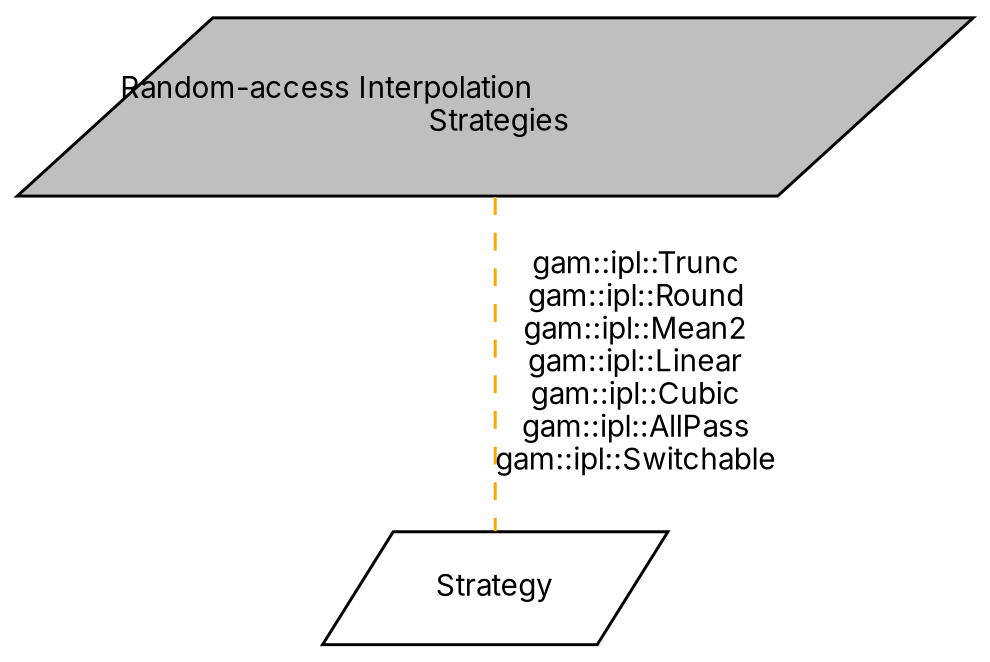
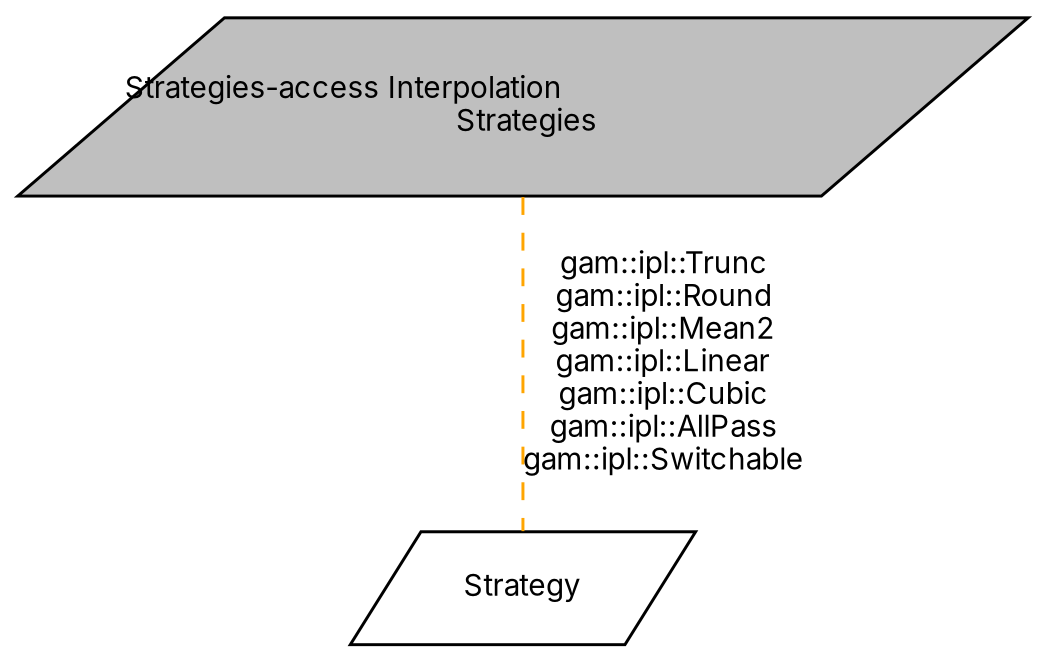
node "Random-access Interpolation Strategies": label "Random-access Interpolation Strategies" -> "Strategies-access Interpolation Strategies"
